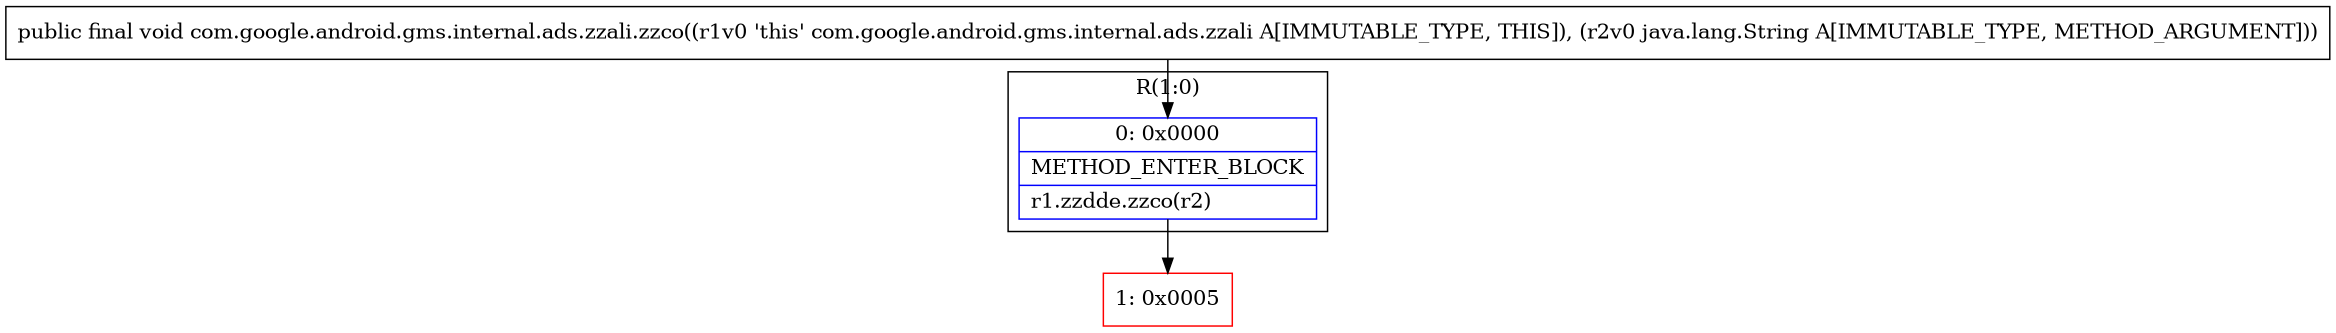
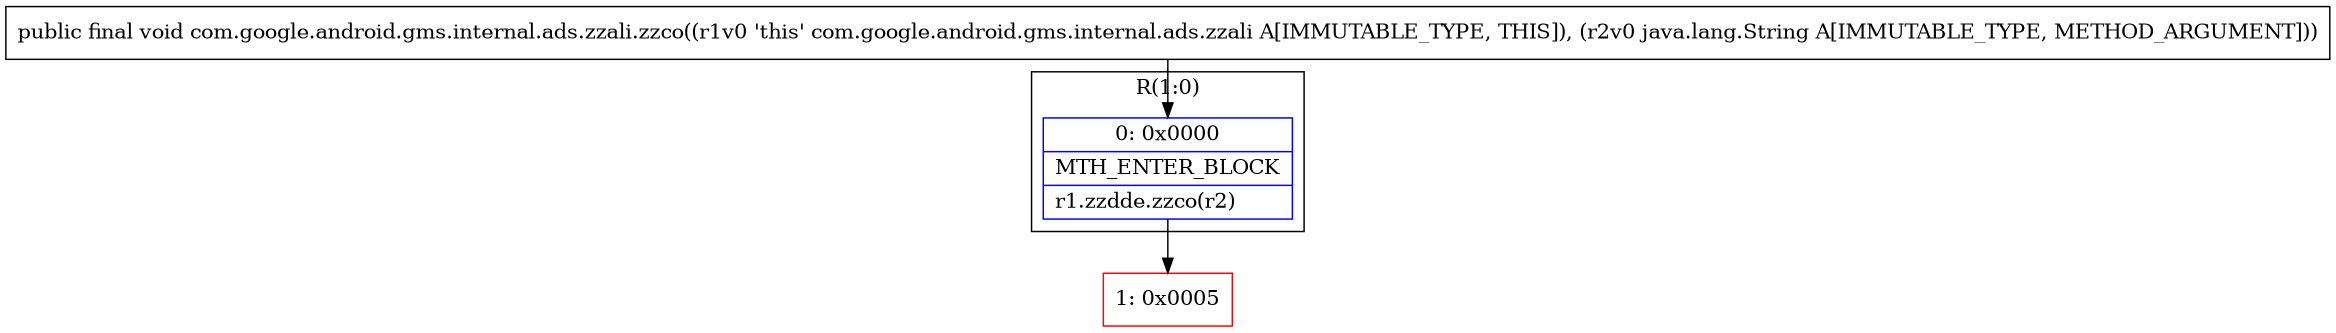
node "0: 0x0000": text "METHOD_ENTER_BLOCK" -> "MTH_ENTER_BLOCK"
